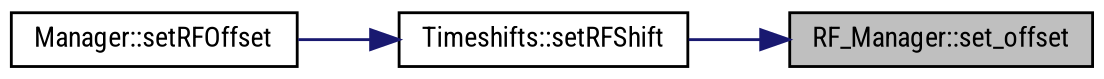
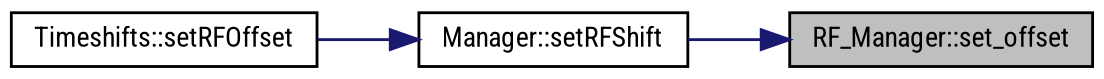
node "Manager::setRFOffset": label "Manager::setRFOffset" -> "Timeshifts::setRFOffset"
node "Timeshifts::setRFShift": label "Timeshifts::setRFShift" -> "Manager::setRFShift"
